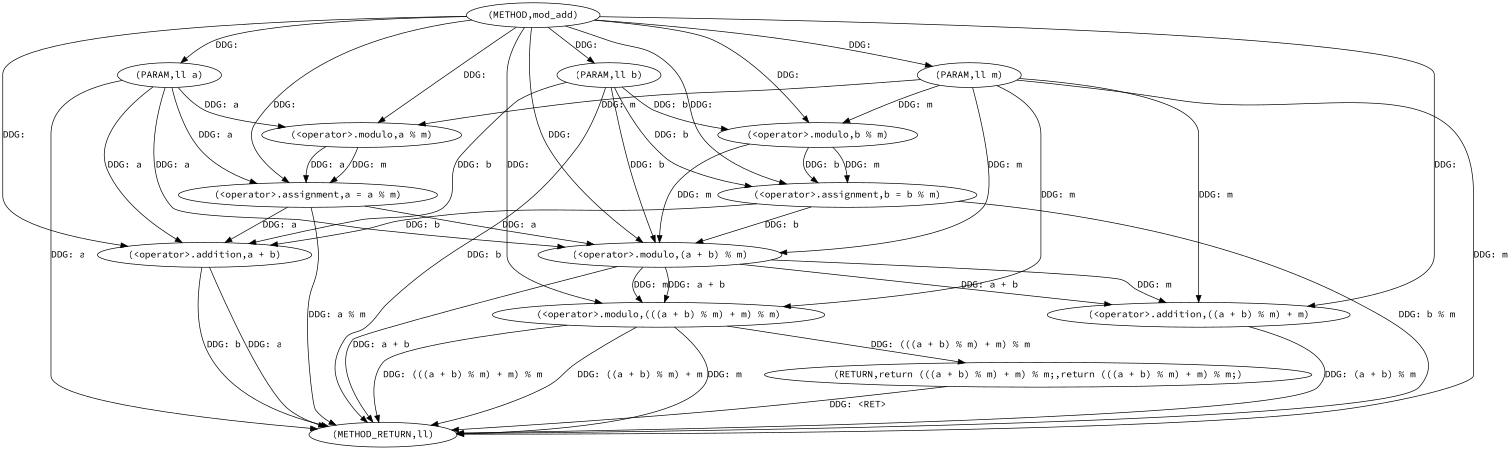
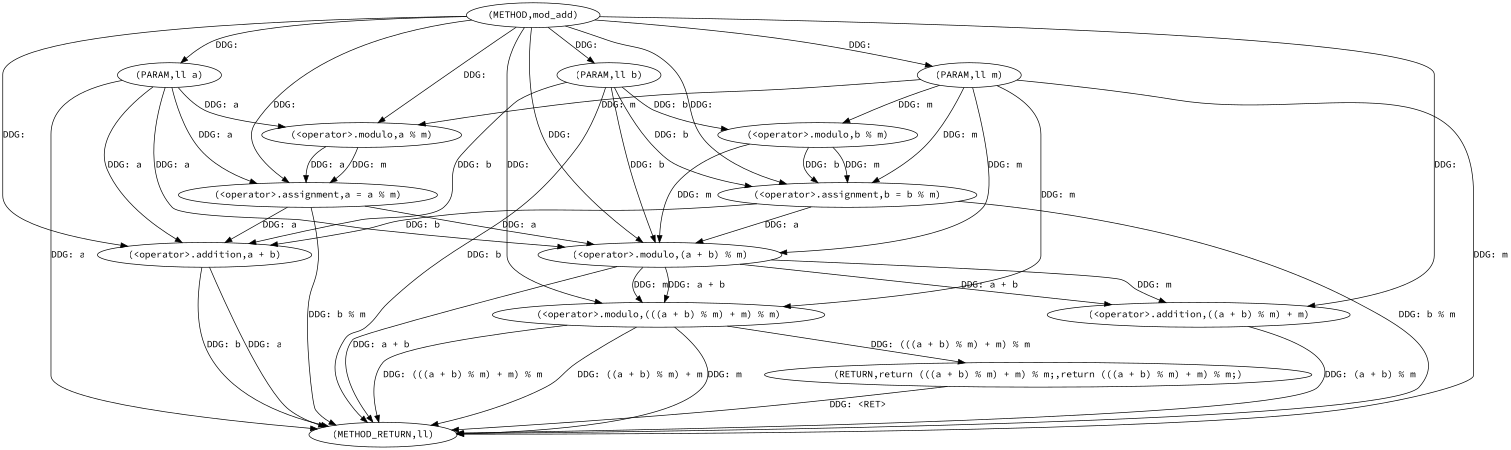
edge "(METHOD,mod_add)" -> "(<operator>.modulo,b % m)": removed, label "DDG:"
edge "(PARAM,ll m)" -> "(<operator>.addition,((a + b) % m) + m)": now "(PARAM,ll m)" -> "(<operator>.assignment,b = b % m)"
edge "(<operator>.assignment,b = b % m)" -> "(<operator>.modulo,(a + b) % m)": label "DDG: b" -> "DDG: a"
edge "(<operator>.assignment,a = a % m)" -> "(METHOD_RETURN,ll)": label "DDG: a % m" -> "DDG: b % m"
